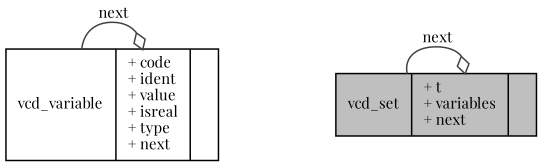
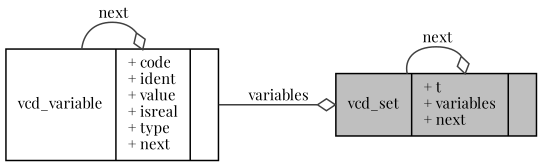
edge "vcd_variable" -> "vcd_set": added, label "variables"
